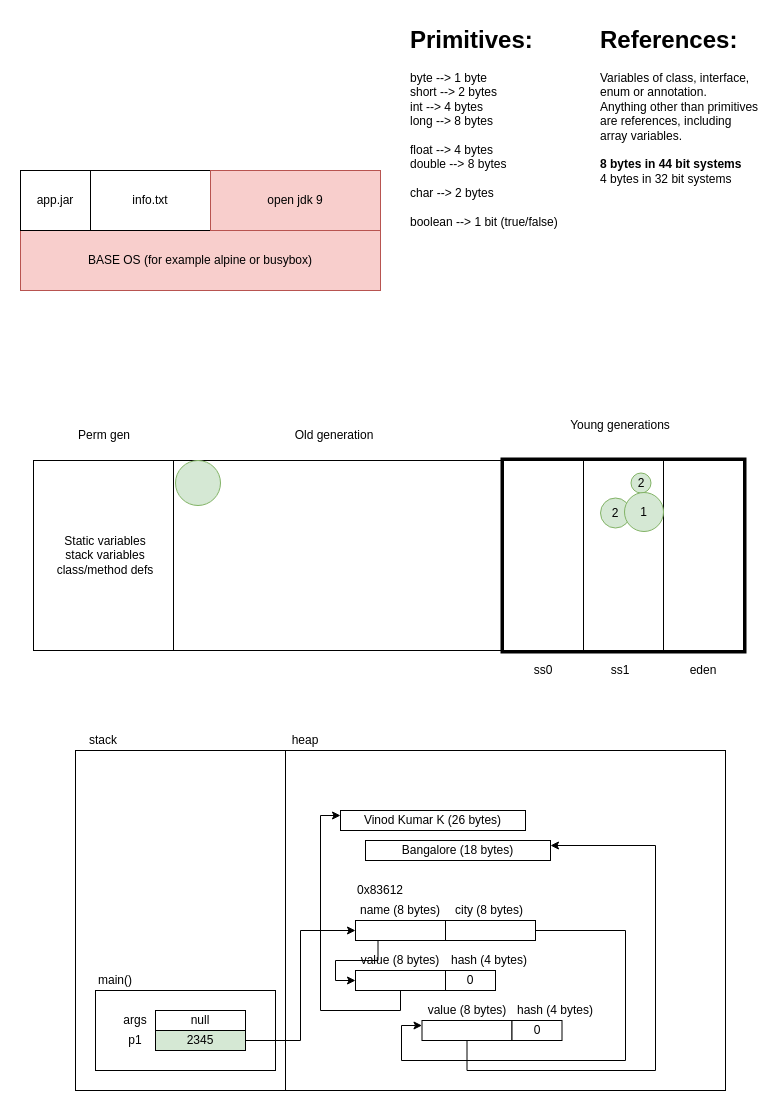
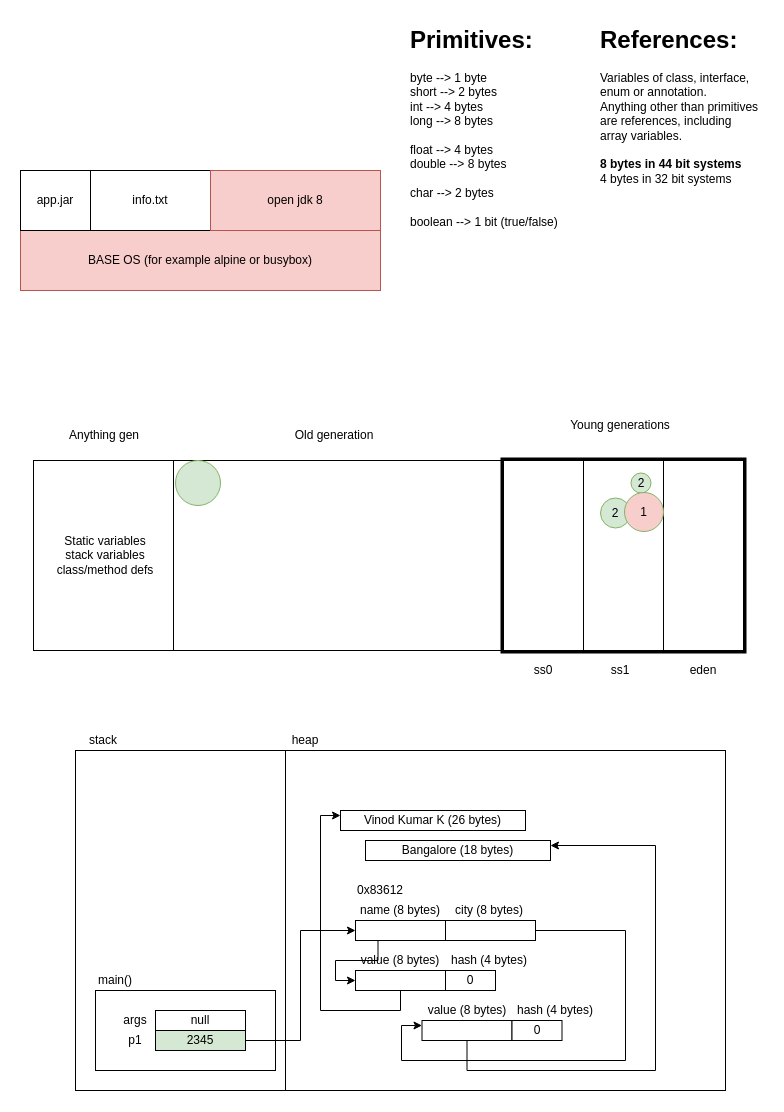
node "open jdk 9": label "open jdk 9" -> "open jdk 8"
node "Perm gen": label "Perm gen" -> "Anything gen"
node "1": fillcolor #d5e8d4 -> #f8cecc
